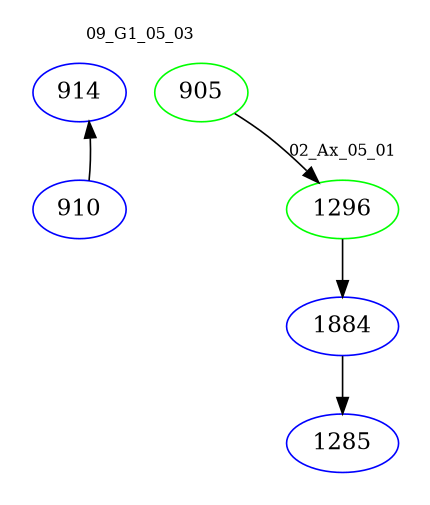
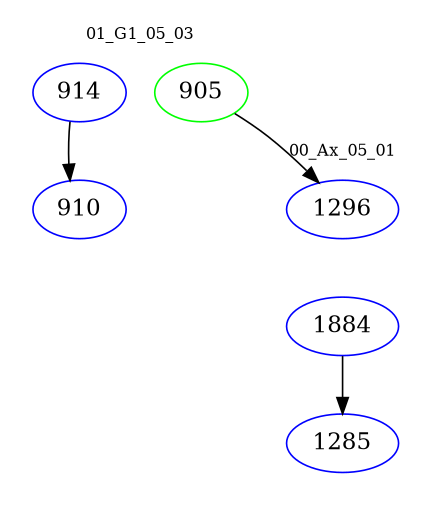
cluster "09_G1_05_03": label "09_G1_05_03" -> "01_G1_05_03"
cluster "02_Ax_05_01": label "02_Ax_05_01" -> "00_Ax_05_01"
edge "910" -> "914": reversed
node "1296": color green -> blue
edge "1296" -> "1884": removed
